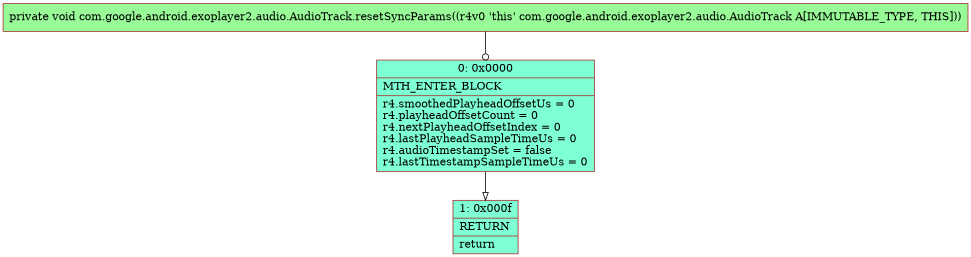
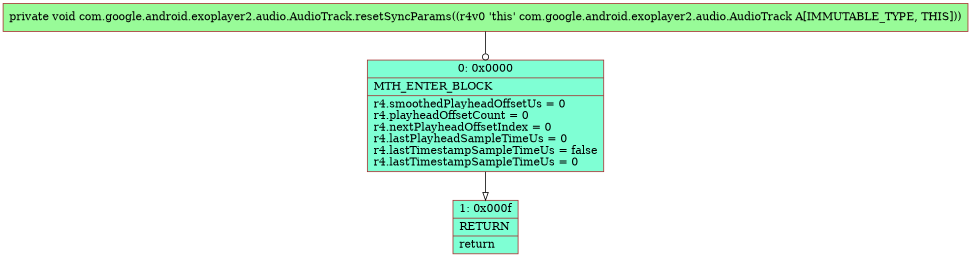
node "0: 0x0000": text "r4.audioTimestampSet = false" -> "r4.lastTimestampSampleTimeUs = false"
